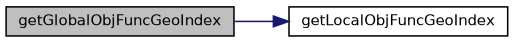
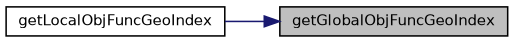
edge "getGlobalObjFuncGeoIndex" -> "getLocalObjFuncGeoIndex": reversed
